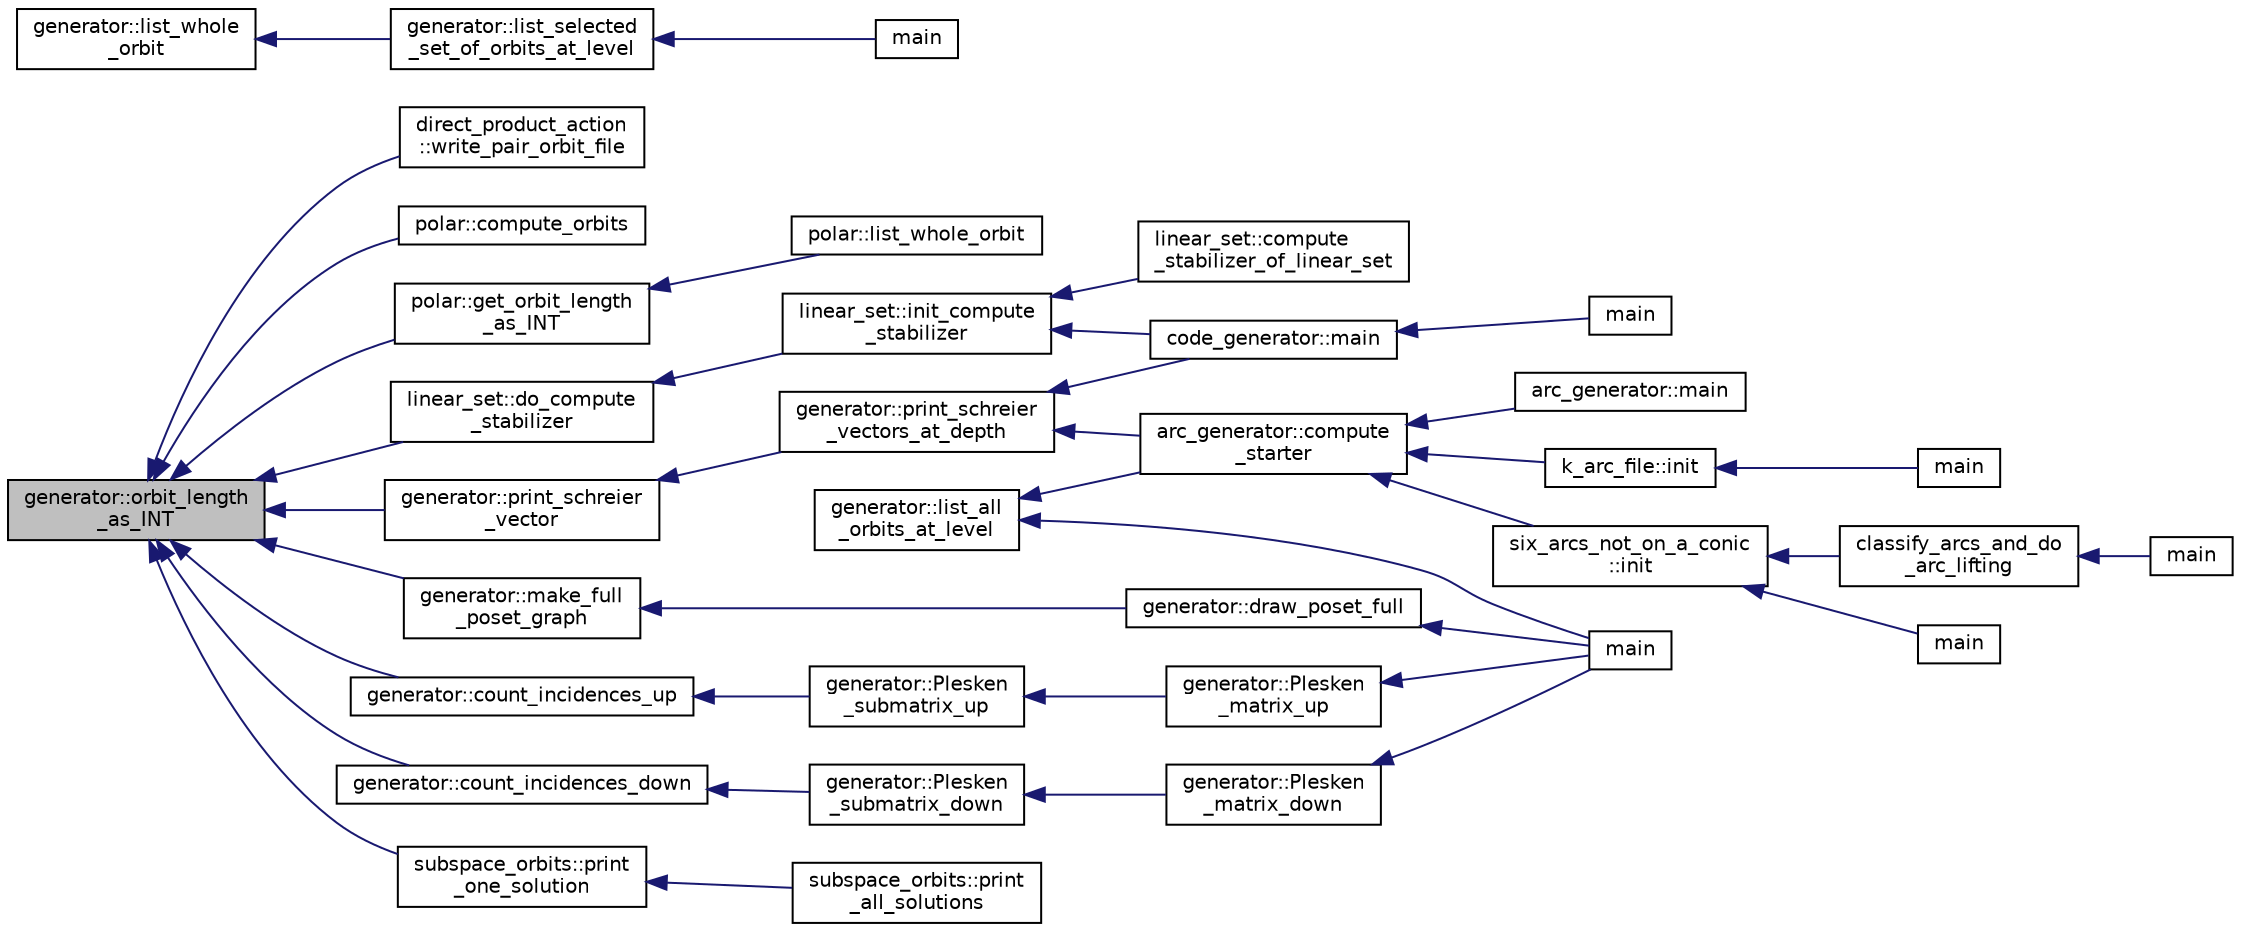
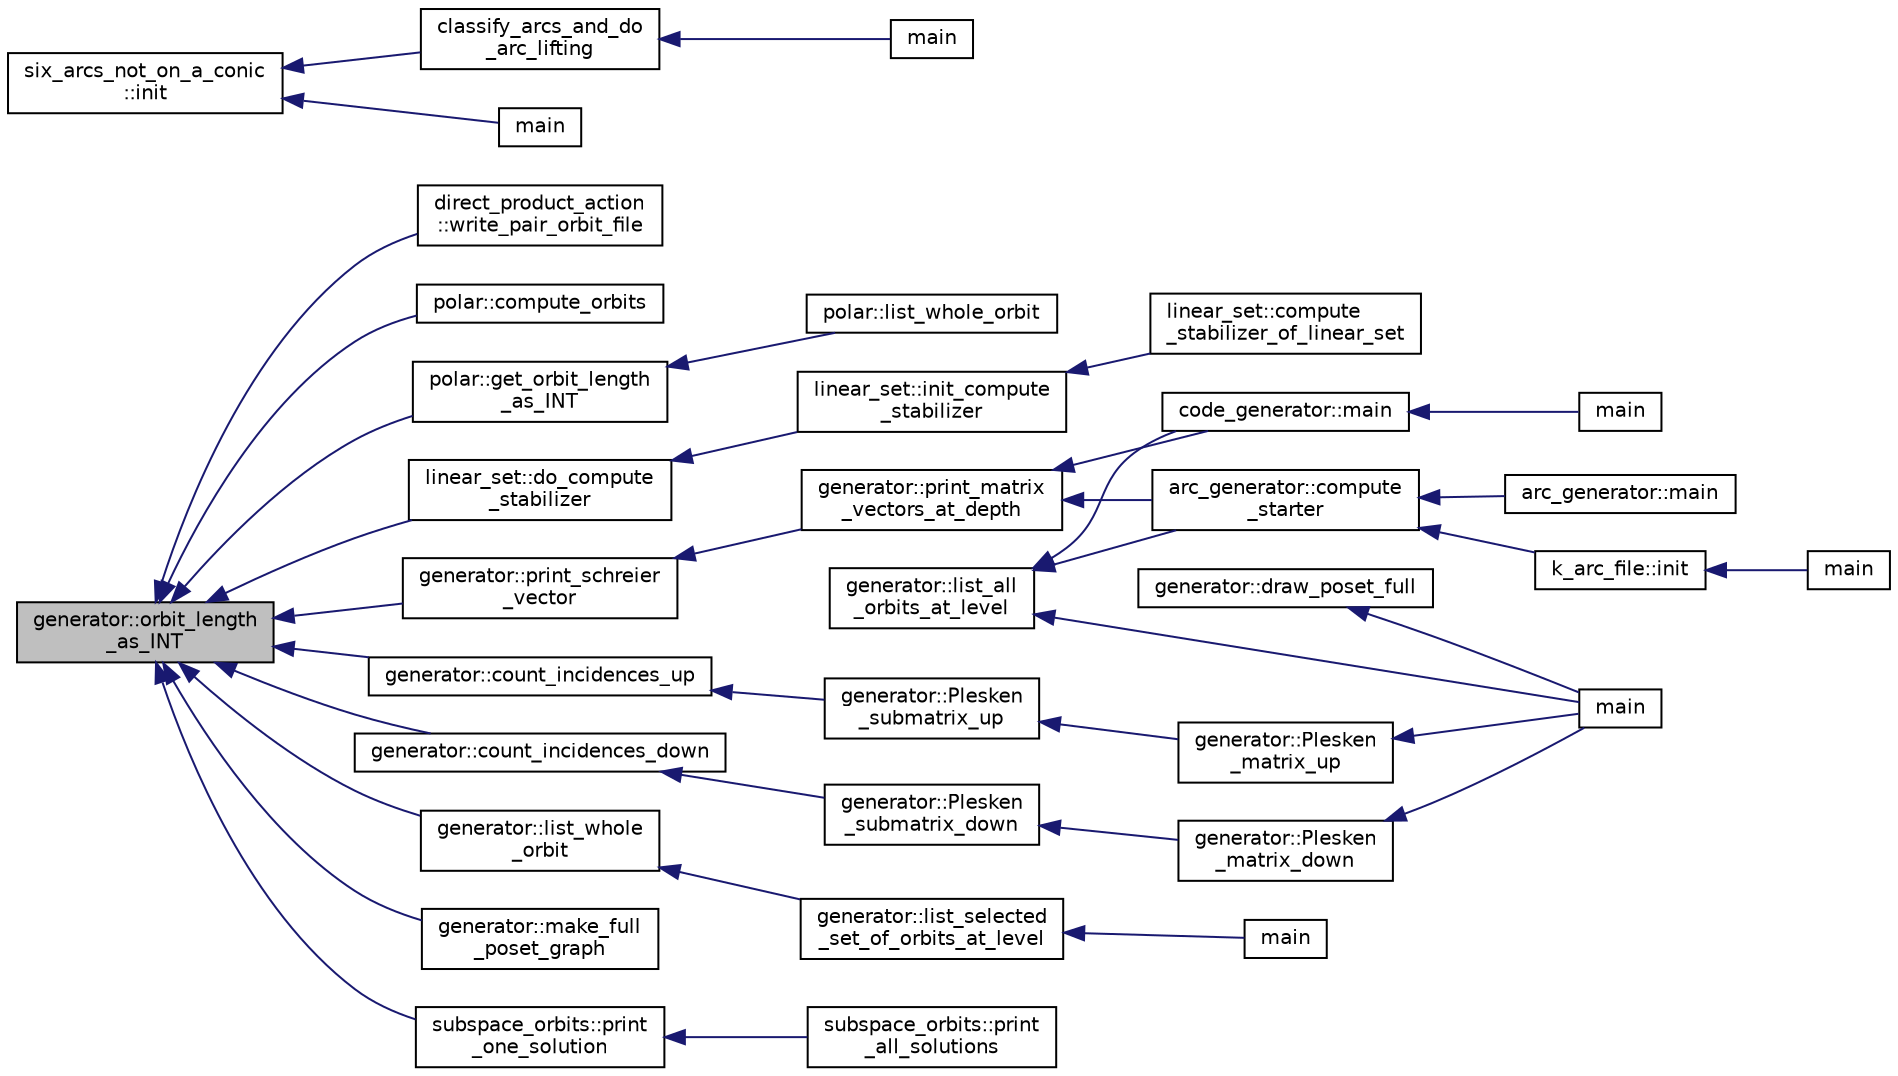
edge "code_generator::main" -> "linear_set::init_compute _stabilizer": now "code_generator::main" -> "generator::list_all _orbits_at_level"
node "generator::print_schreier _vectors_at_depth": label "generator::print_schreier _vectors_at_depth" -> "generator::print_matrix _vectors_at_depth"
edge "six_arcs_not_on_a_conic ::init" -> "arc_generator::compute _starter": removed
edge "generator::draw_poset_full" -> "generator::make_full _poset_graph": removed
edge "generator::list_whole _orbit" -> "generator::orbit_length _as_INT": added
